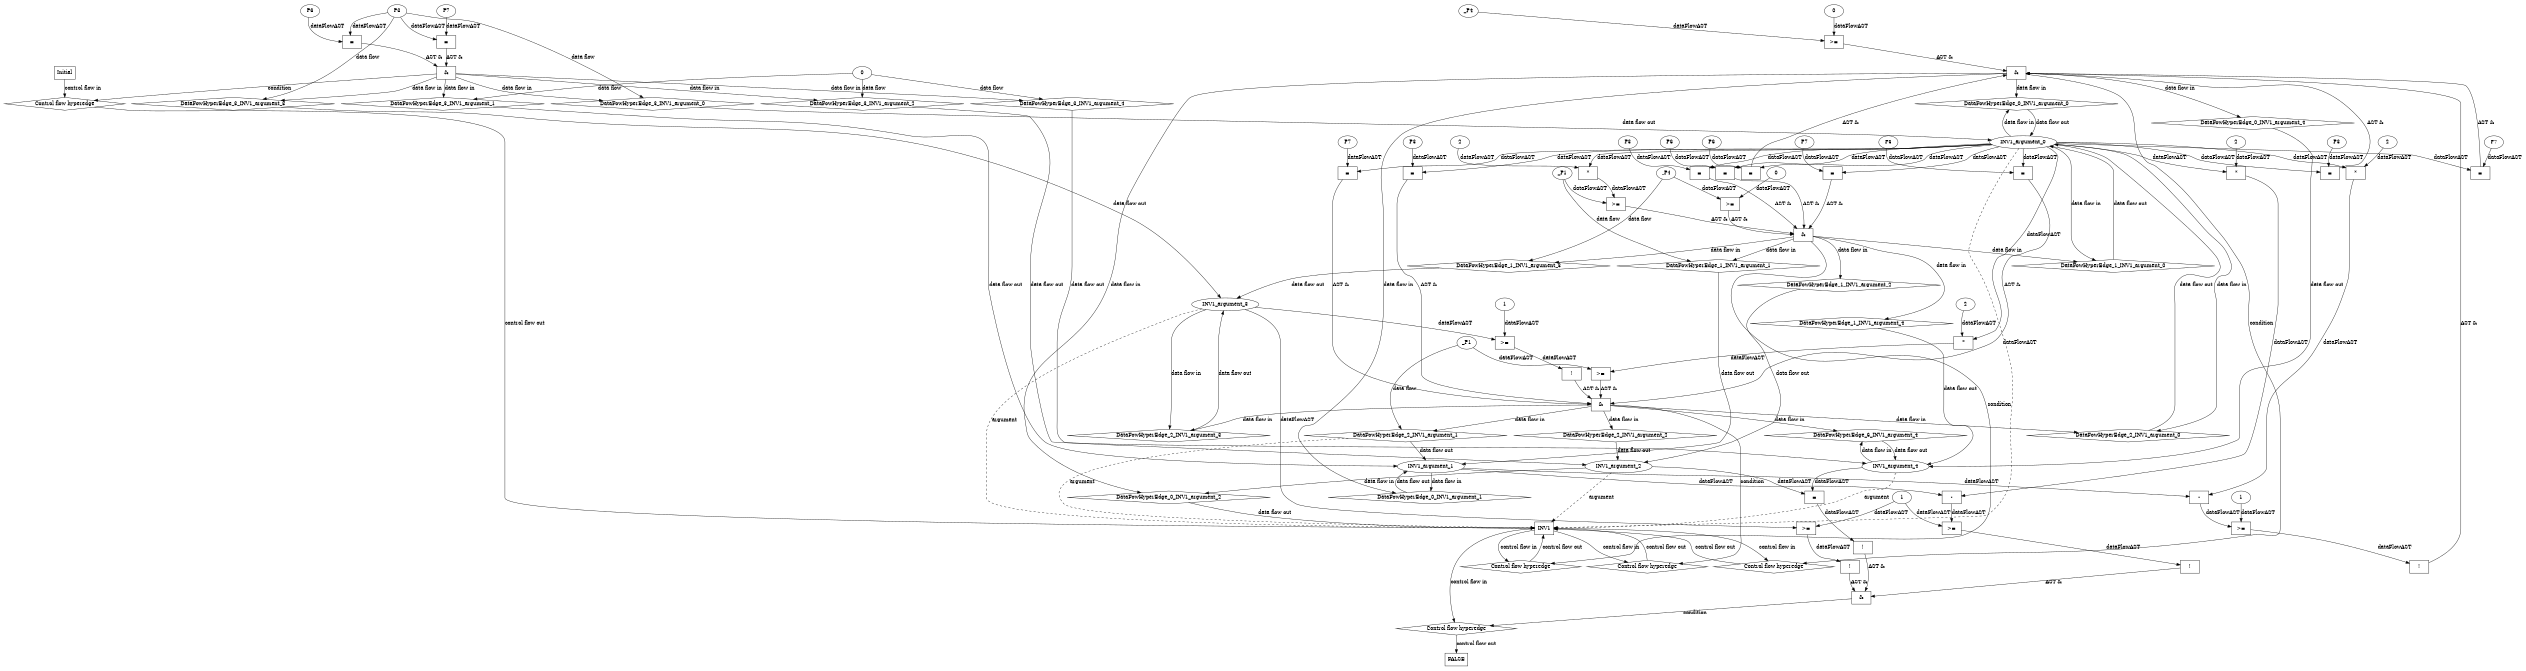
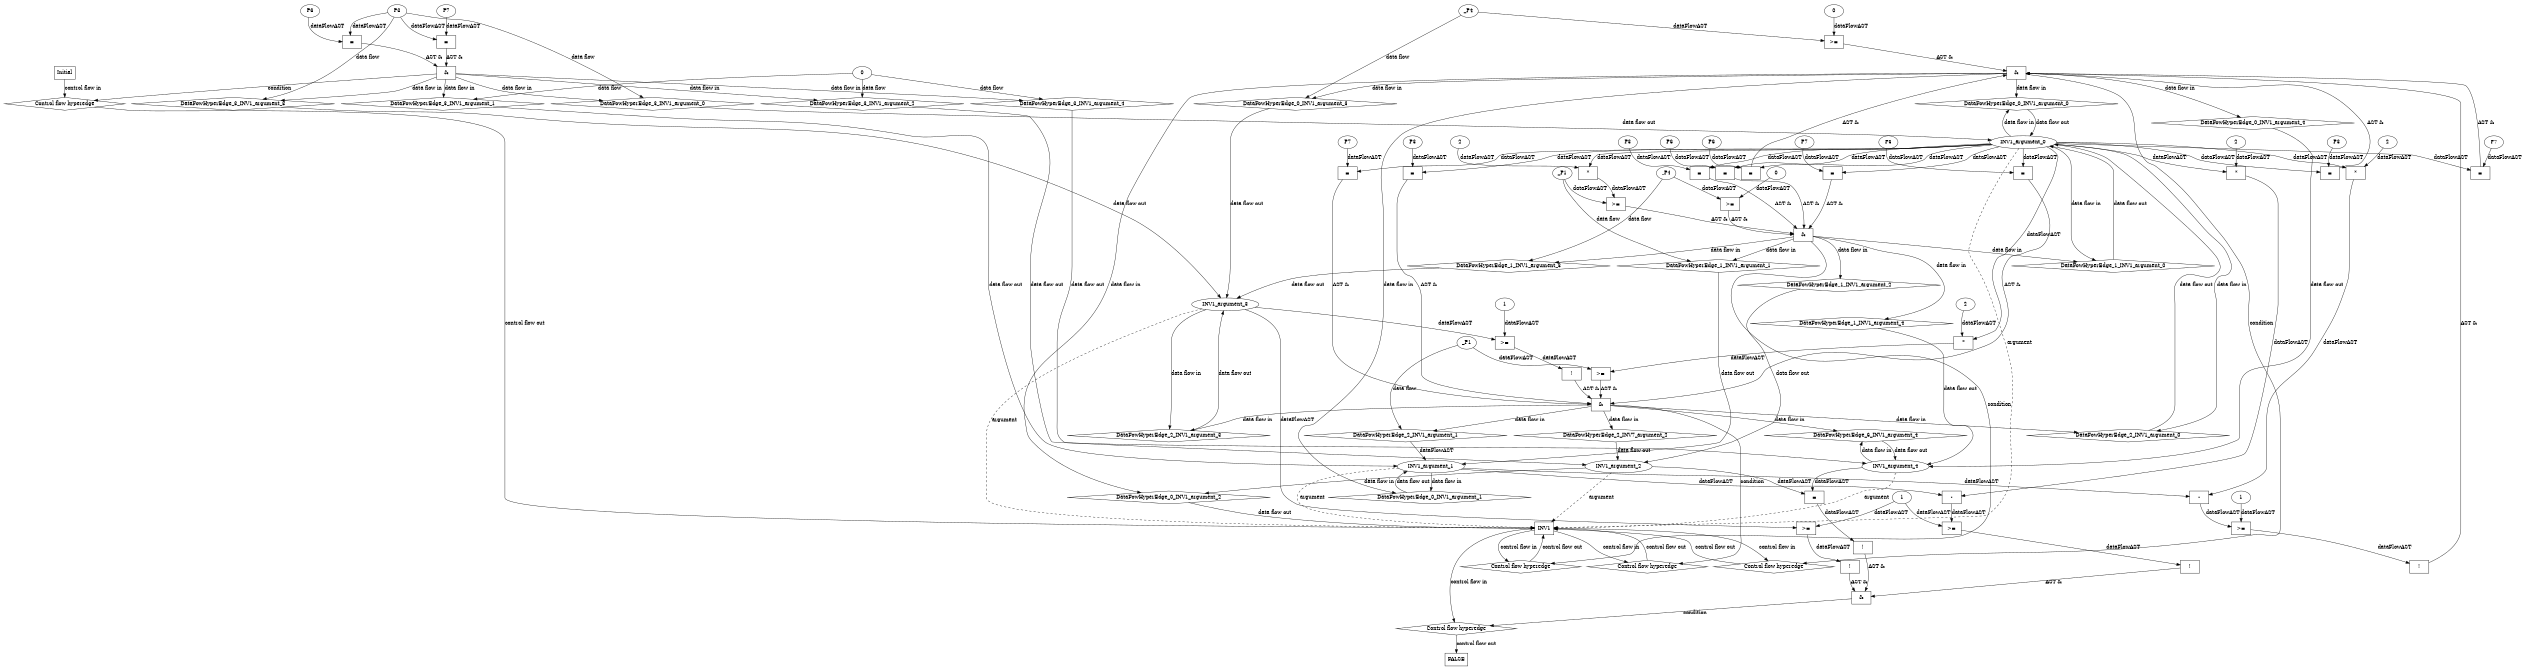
node "DataFowHyperEdge_0_INV1_argument_3": added
edge "INV1_argument_0" -> "INV1": label "dataFlowAST" -> "argument"
node "DataFowHyperEdge_2_INV1_argument_2": label "DataFowHyperEdge_2_INV1_argument_2" -> "DataFowHyperEdge_2_INV7_argument_2"
edge "DataFowHyperEdge_2_INV1_argument_1" -> "INV1_argument_1": label "data flow out" -> "dataFlowAST"
edge "DataFowHyperEdge_2_INV1_argument_1" -> "INV1": now "INV1_argument_1" -> "INV1"
